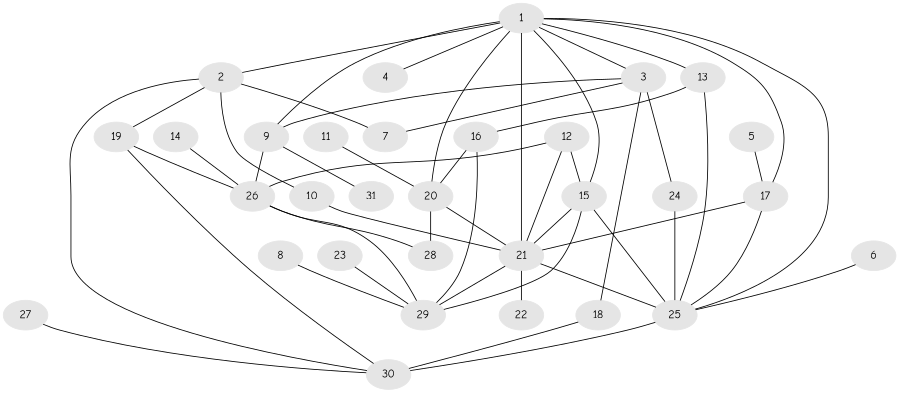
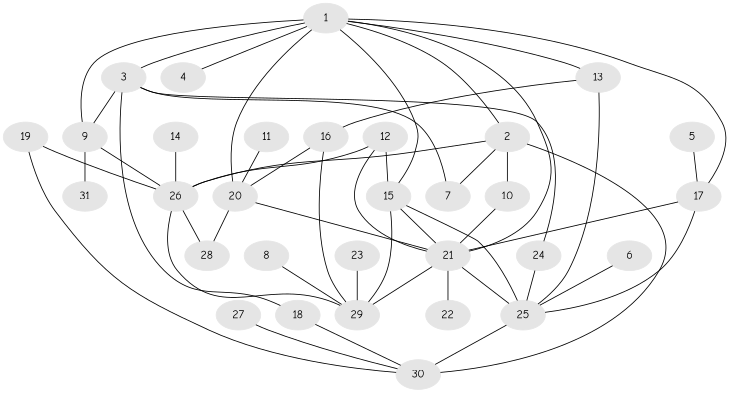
edge "1" -- "25": removed
edge "2" -- "19": now "2" -- "26"
